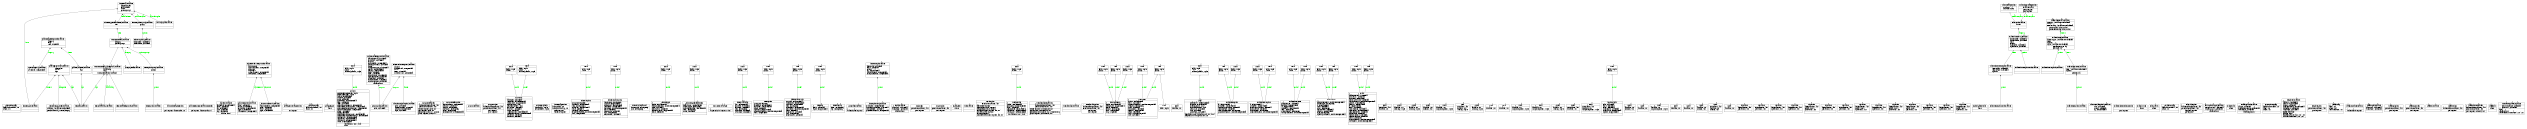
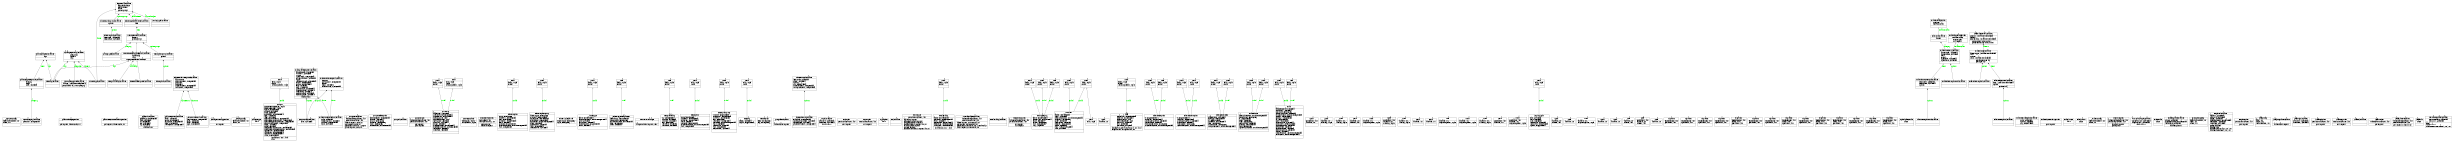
node "DinnerFullSerializer": text "allowed_styles" -> "allowed_instance"
edge "DinnerOptionGroupSerializer" -> "DinnerFullSerializer": label "serializer_class" -> "option_groups"
edge "OrderOutSerializer" -> "OrderListCreateAPIView": now "OrderDinnerOutSerializer" -> "OrderListCreateAPIView"
edge "AddonCardItemSerializer" -> "AddonsPageResponseSerializer": reversed
edge "OrderDinnerSelectionSerializer" -> "OrderCreateRequestSerializer": added, label "dinner"
